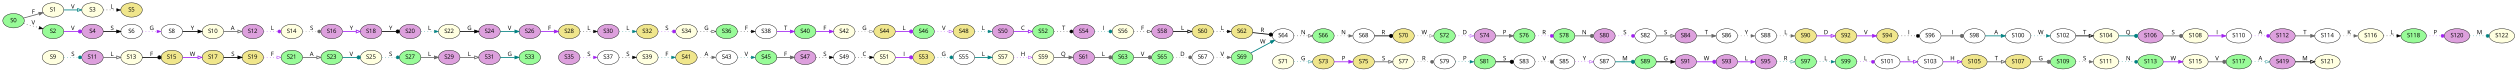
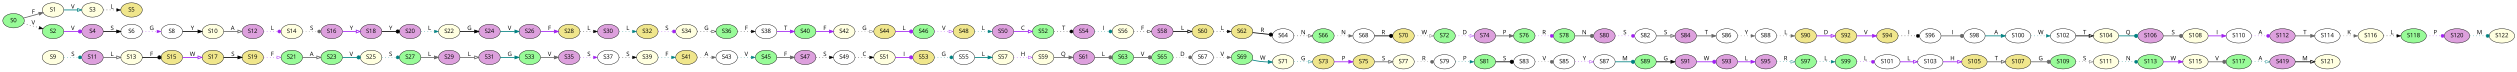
edge "S69" -> "S64": now "S69" -> "S71"
edge "S33" -> "S35": added, label "V"
edge "S109" -> "S111": arrowhead normal -> onormal
